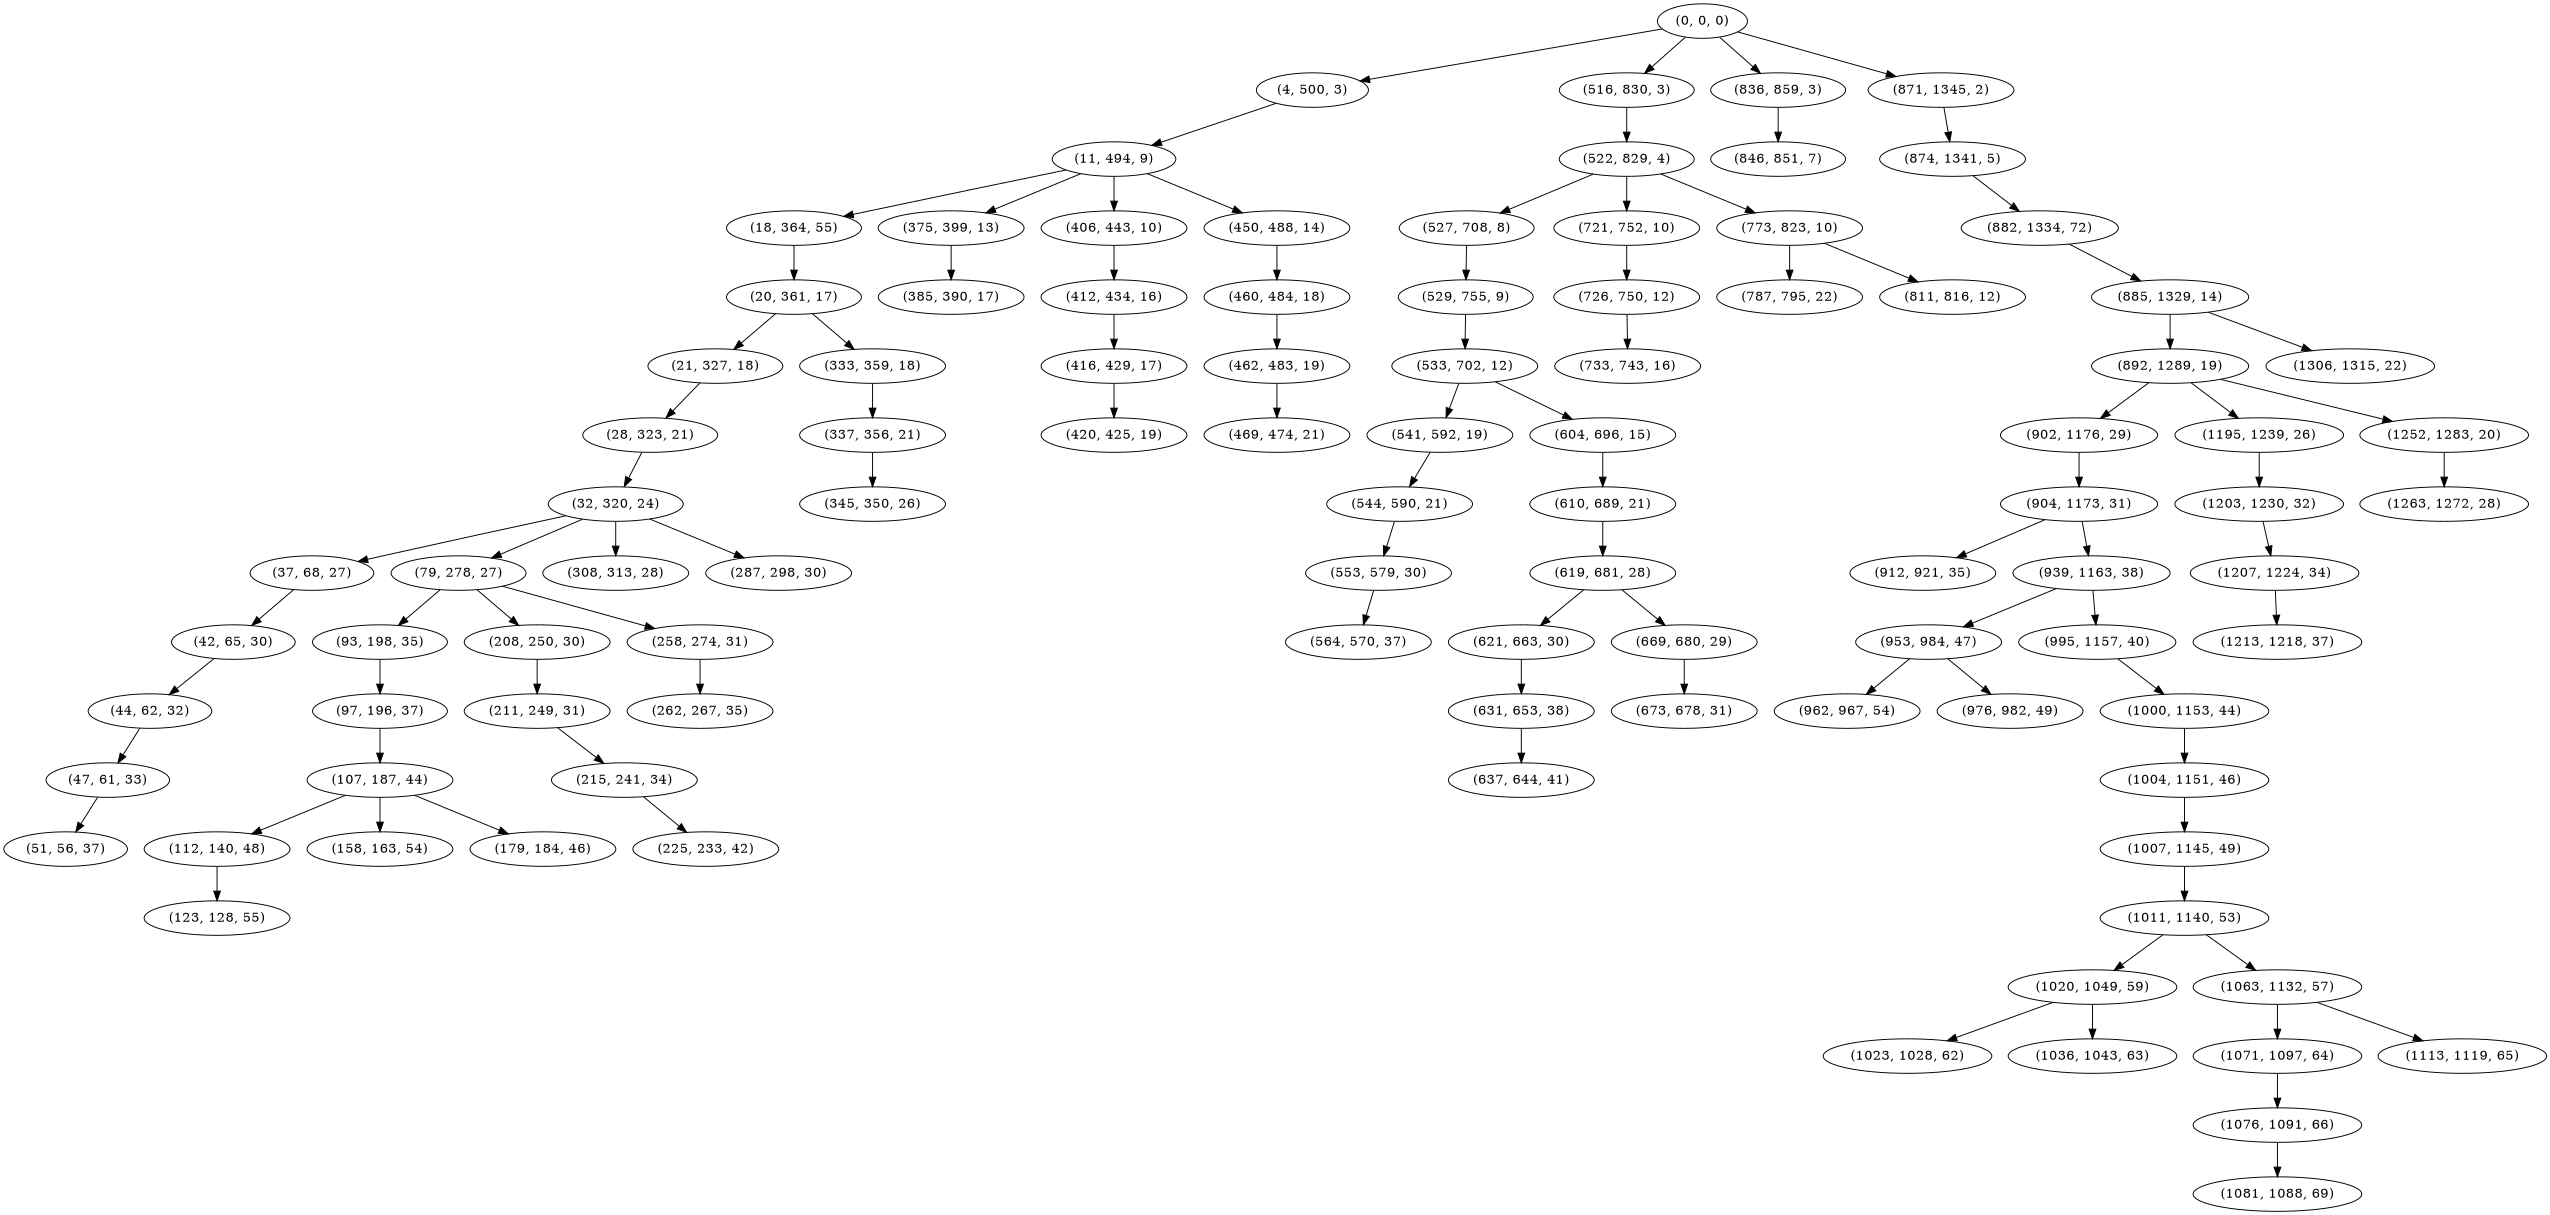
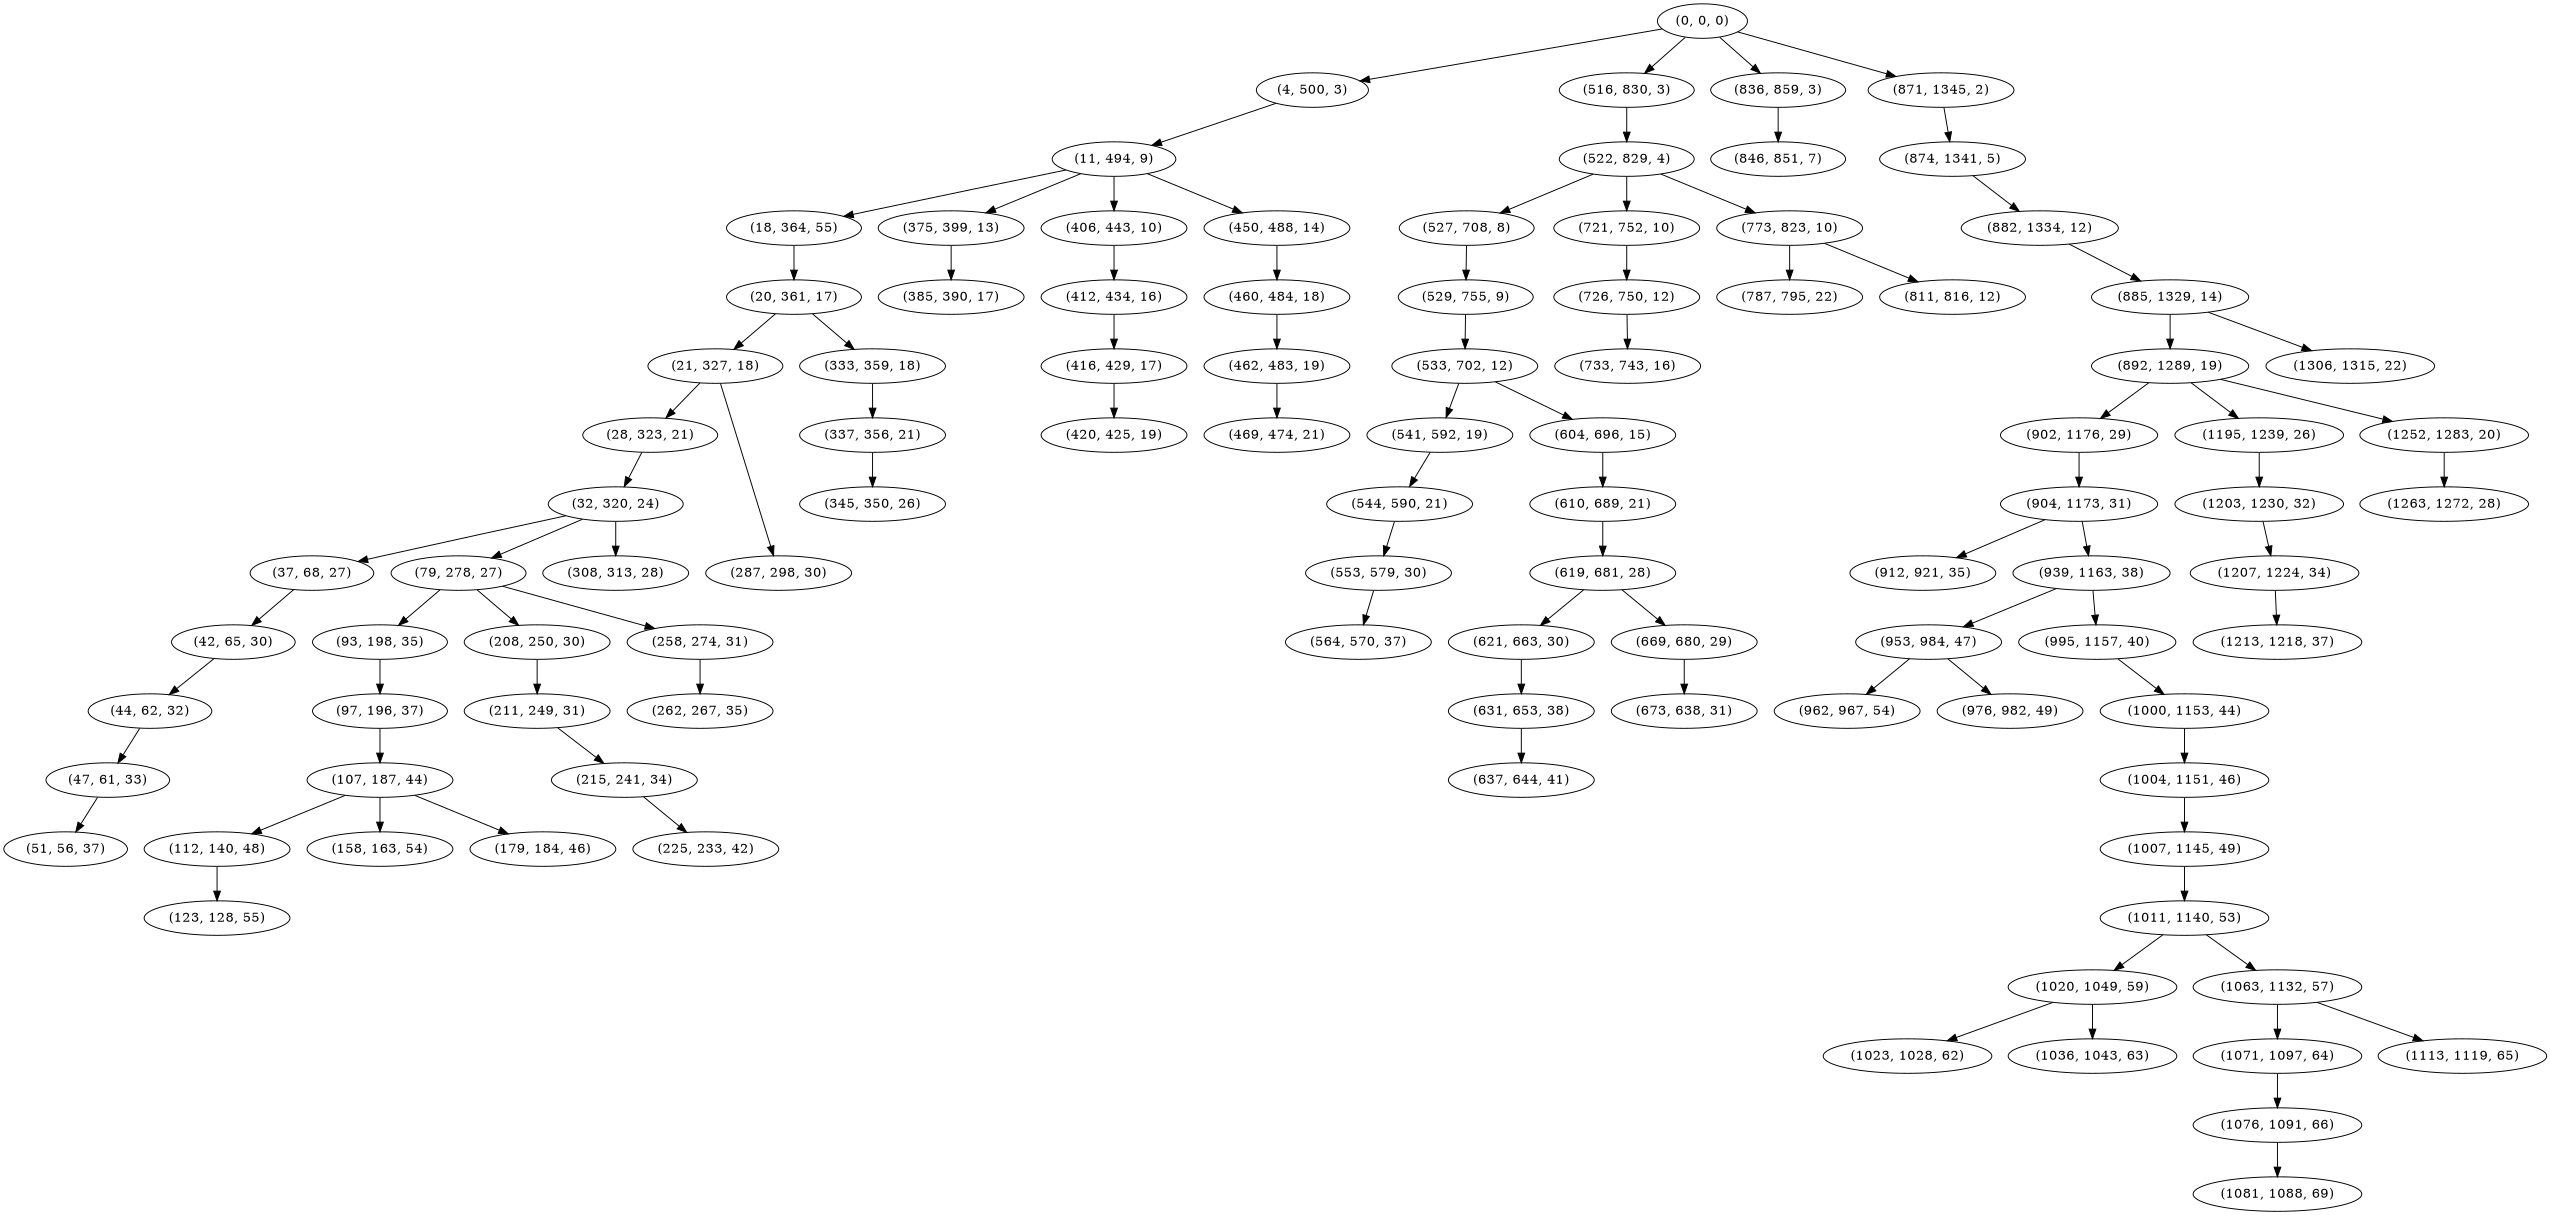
node "(882, 1334, 72)": label "(882, 1334, 72)" -> "(882, 1334, 12)"
edge "(32, 320, 24)" -> "(287, 298, 30)": now "(21, 327, 18)" -> "(287, 298, 30)"
node "(673, 678, 31)": label "(673, 678, 31)" -> "(673, 638, 31)"
